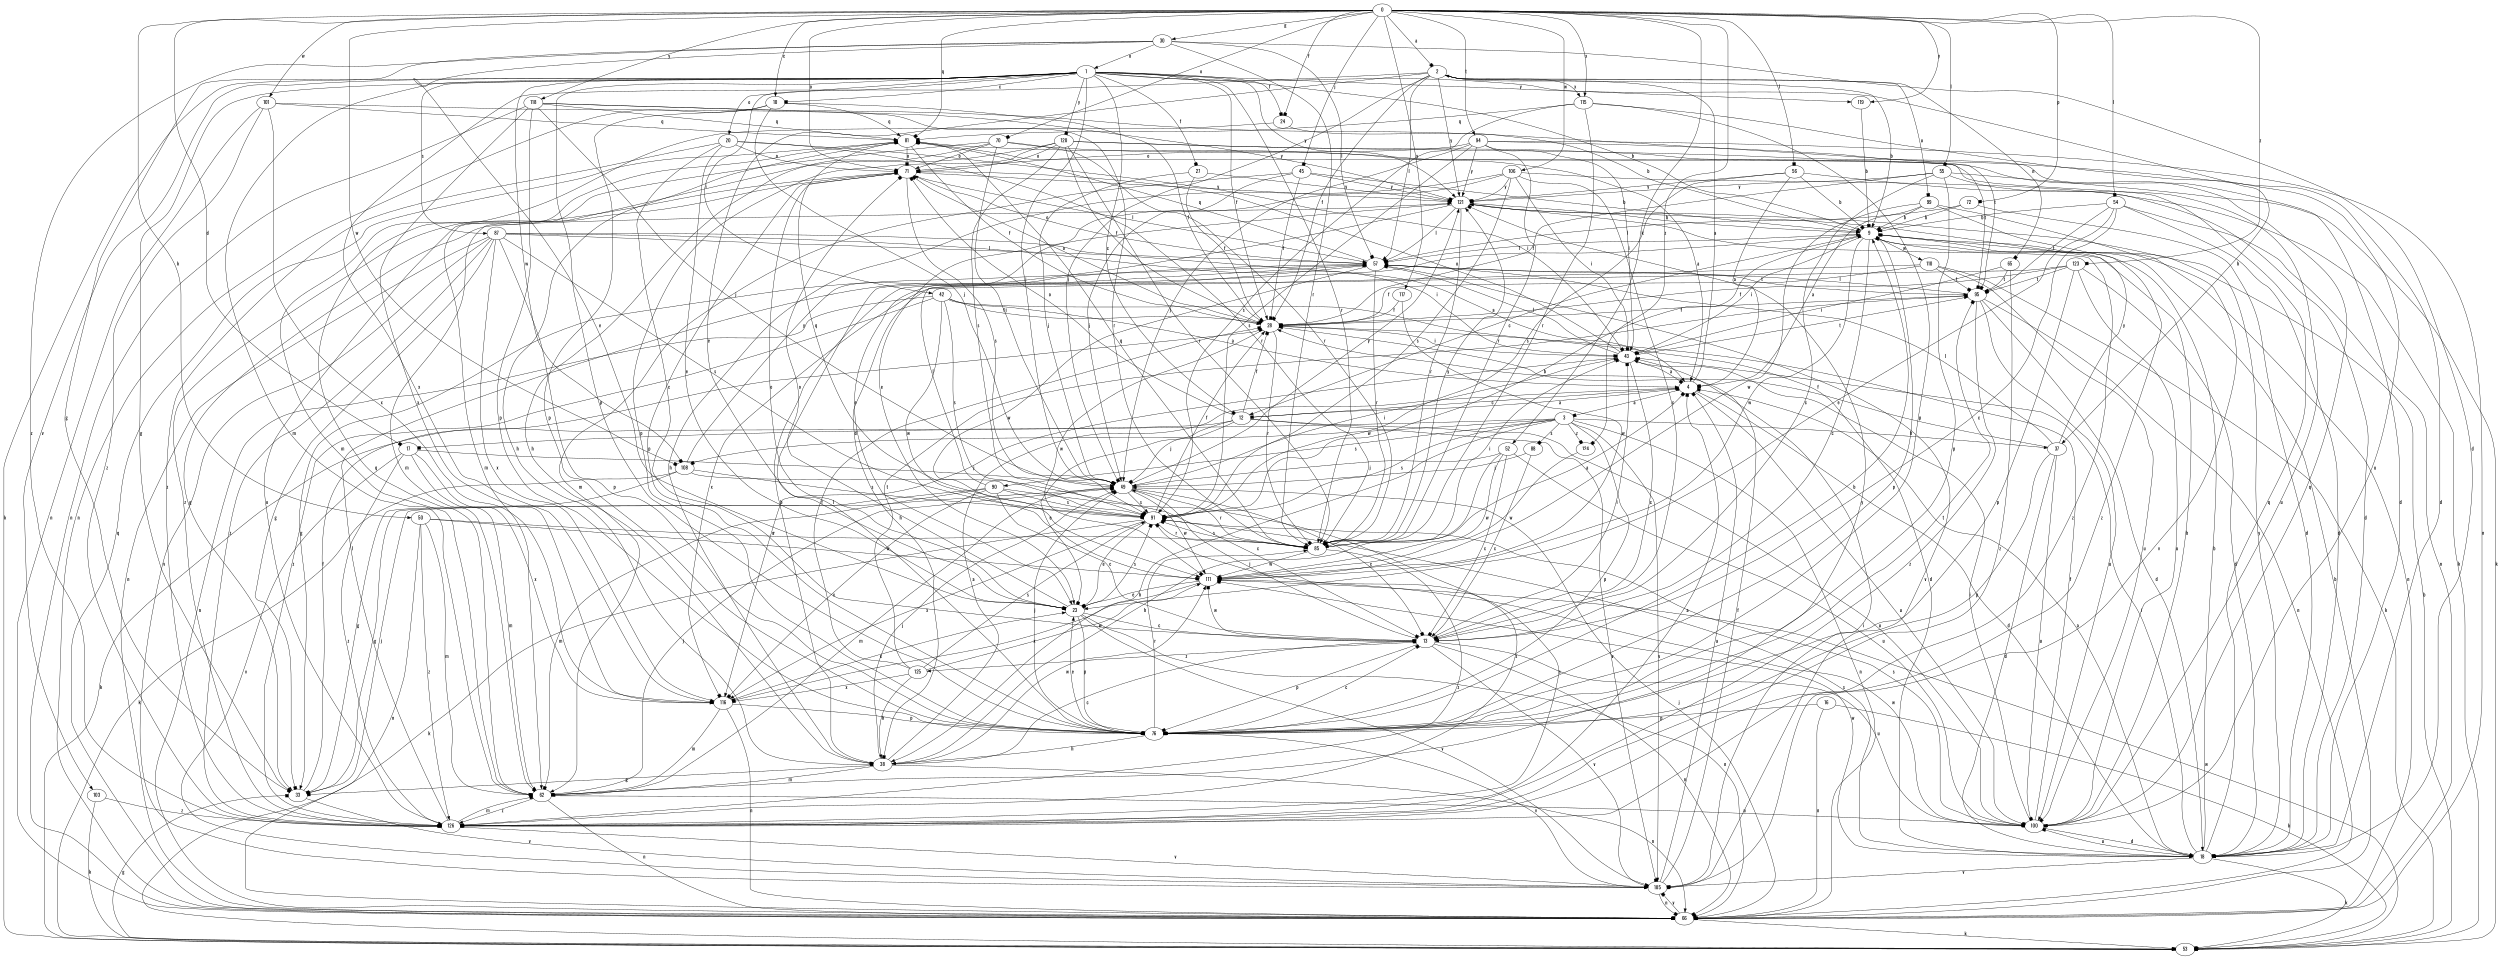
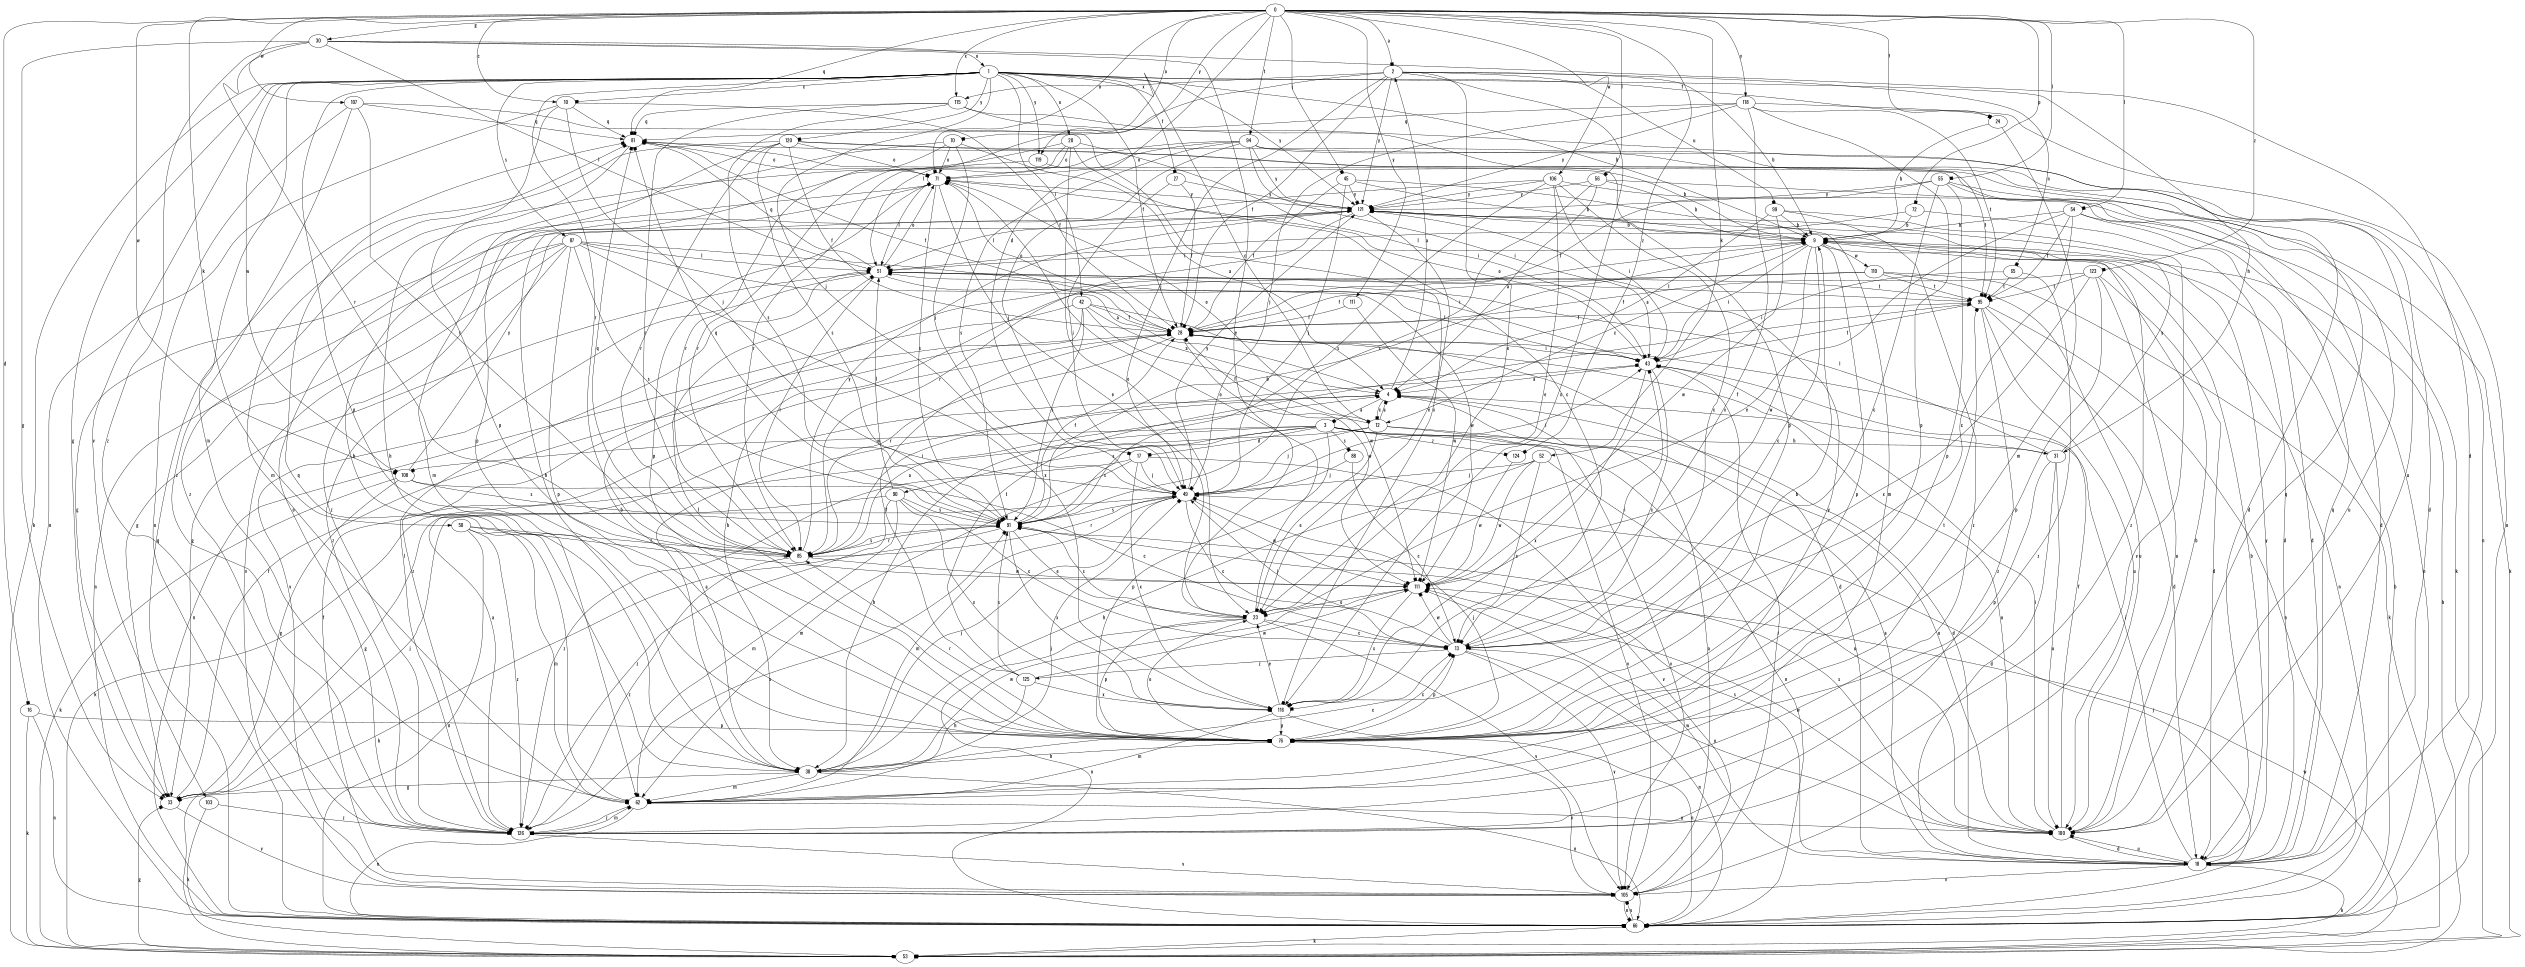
edge "0" -> "16": added, label "d"
edge "70" -> "38": now "119" -> "38"
edge "126" -> "4": reversed
